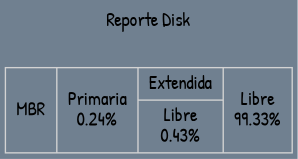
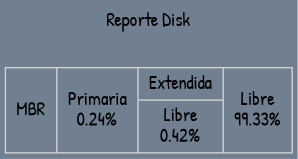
node "MBR": text "0.43%" -> "0.42%"
